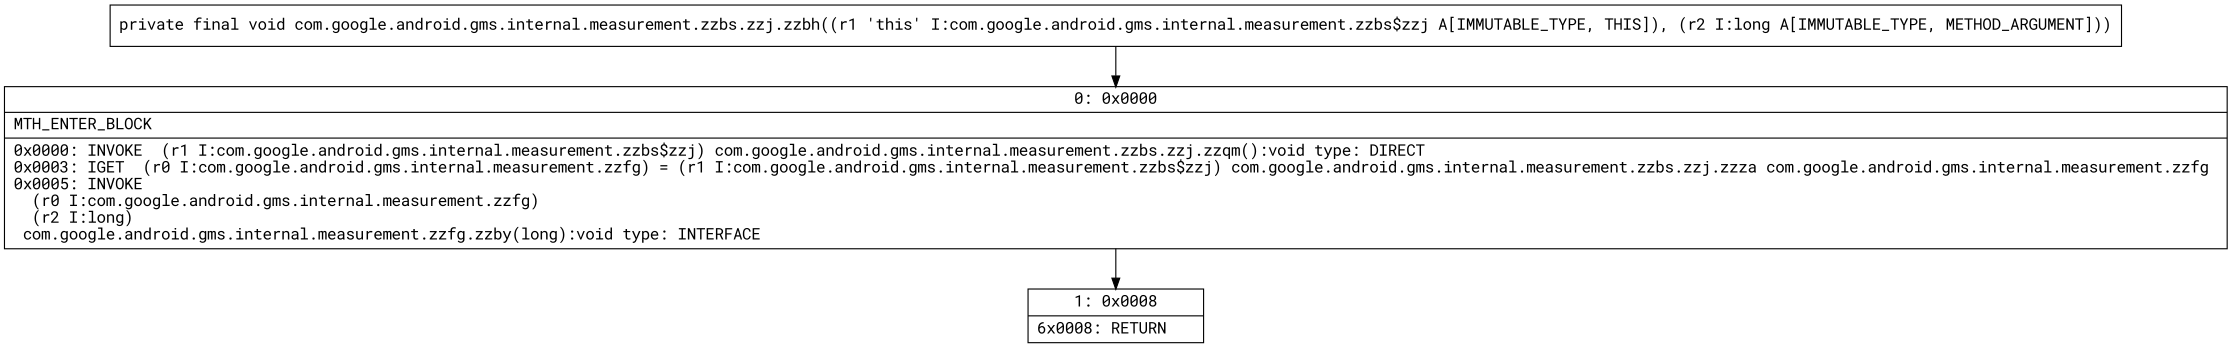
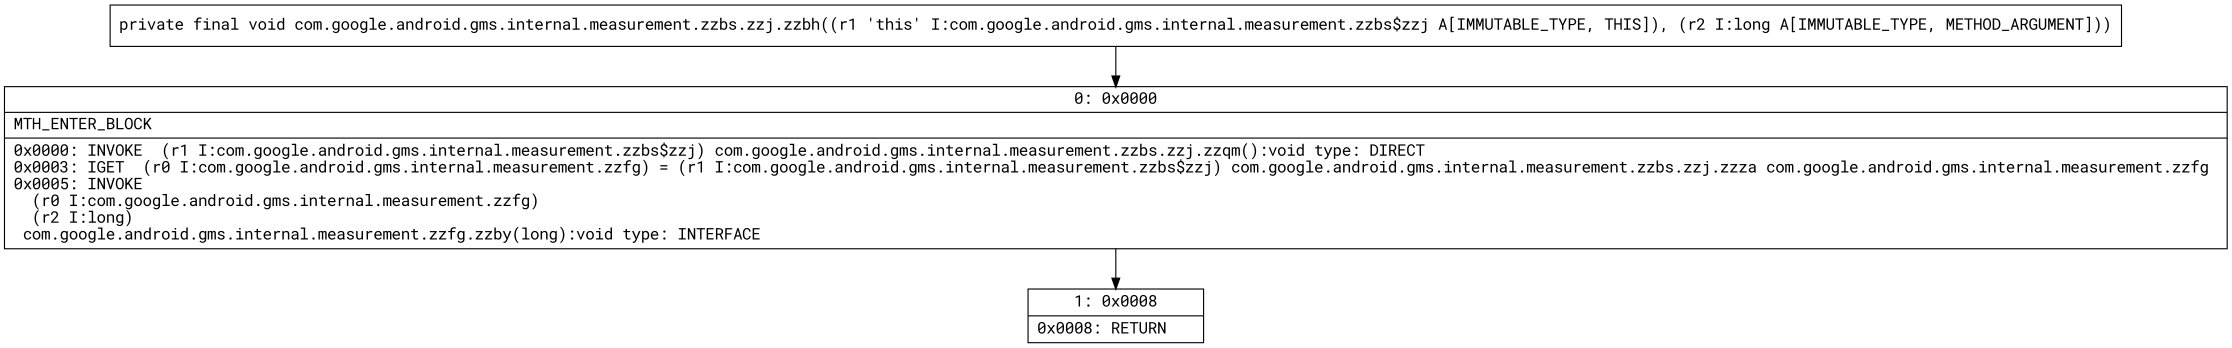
node "1: 0x0008": text "6x0008: RETURN" -> "0x0008: RETURN"
